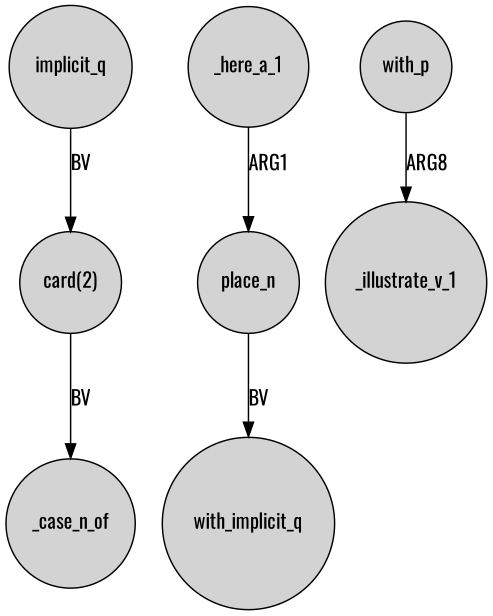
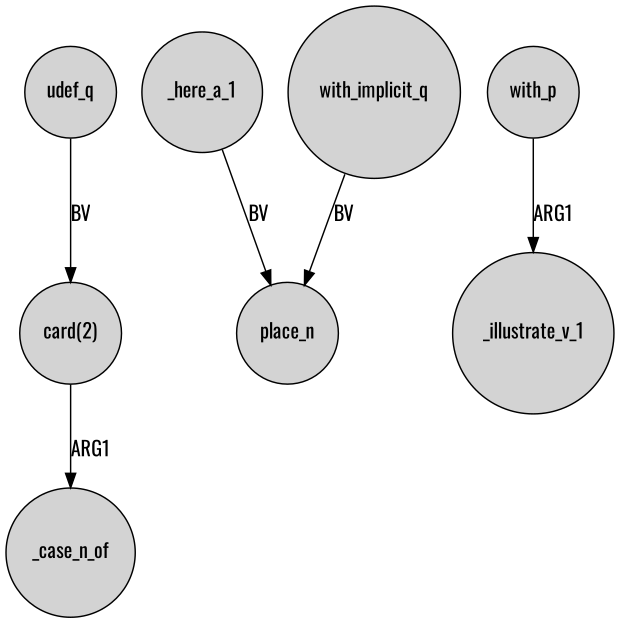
node "implicit_q": label "implicit_q" -> "udef_q"
edge "_here_a_1" -> "place_n": label "ARG1" -> "BV"
edge "with_p" -> "_illustrate_v_1": label "ARG8" -> "ARG1"
edge "place_n" -> "with_implicit_q": reversed
edge "card(2)" -> "_case_n_of": label "BV" -> "ARG1"
